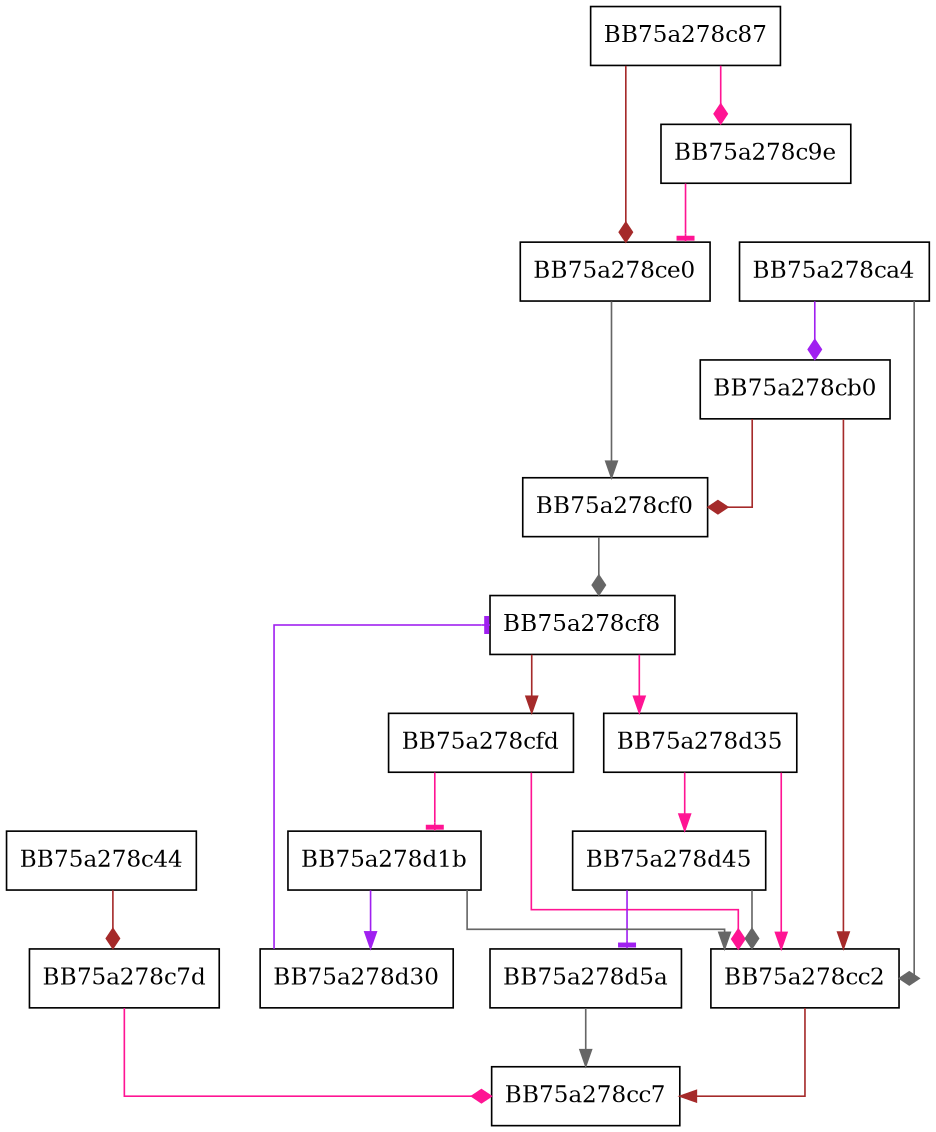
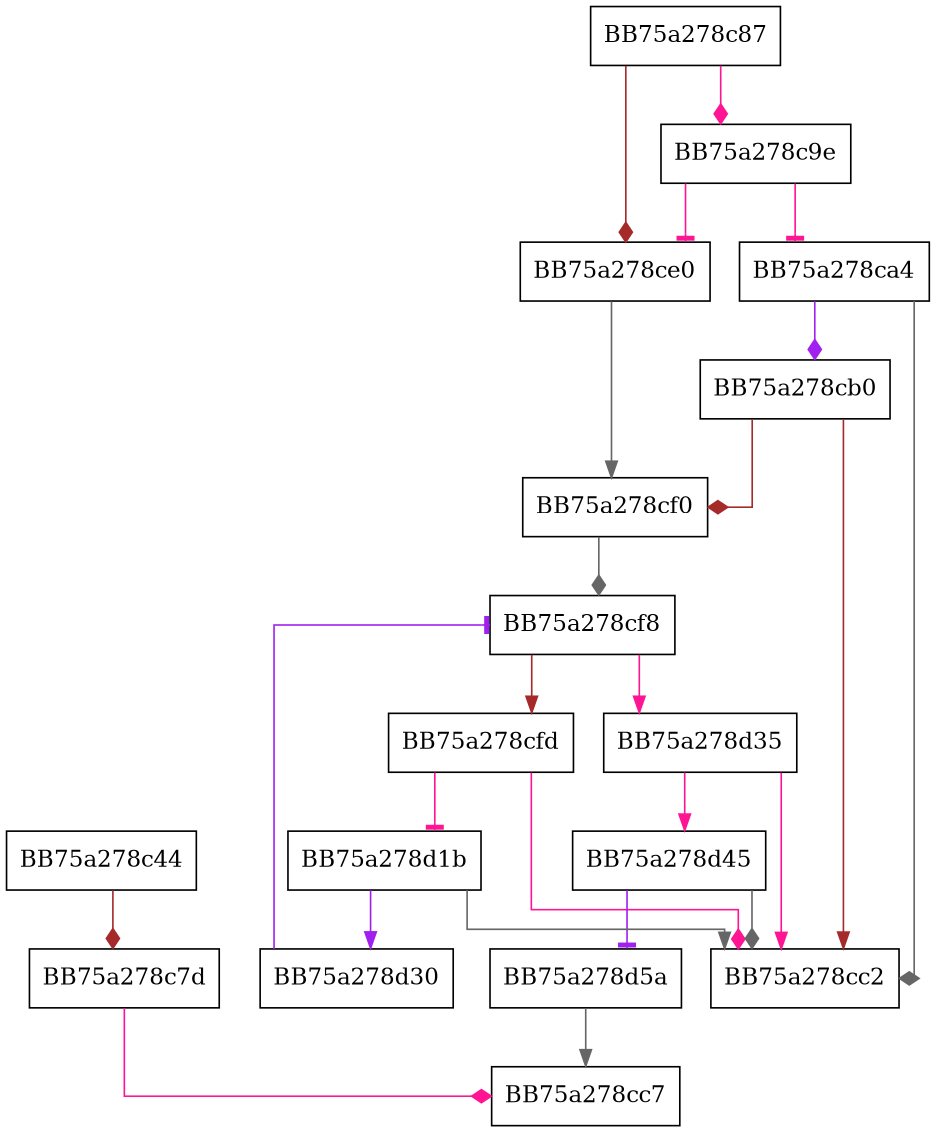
edge "BB75a278c9e" -> "BB75a278ca4": added
edge "BB75a278cc2" -> "BB75a278cc7": removed
